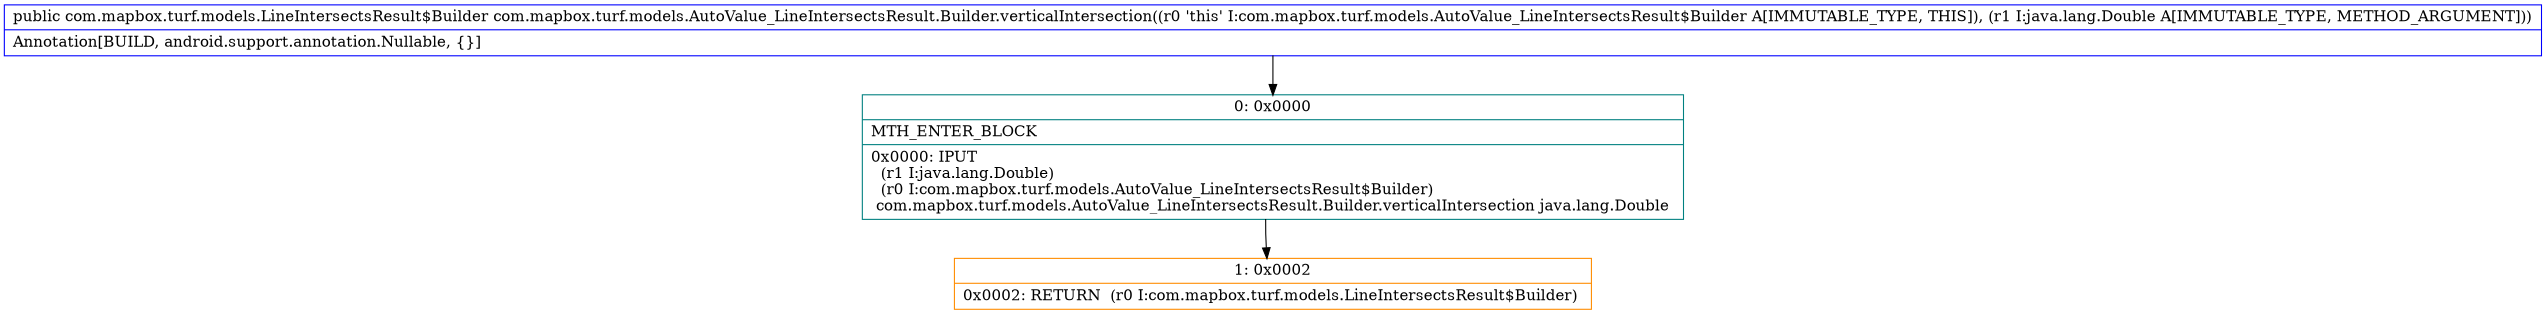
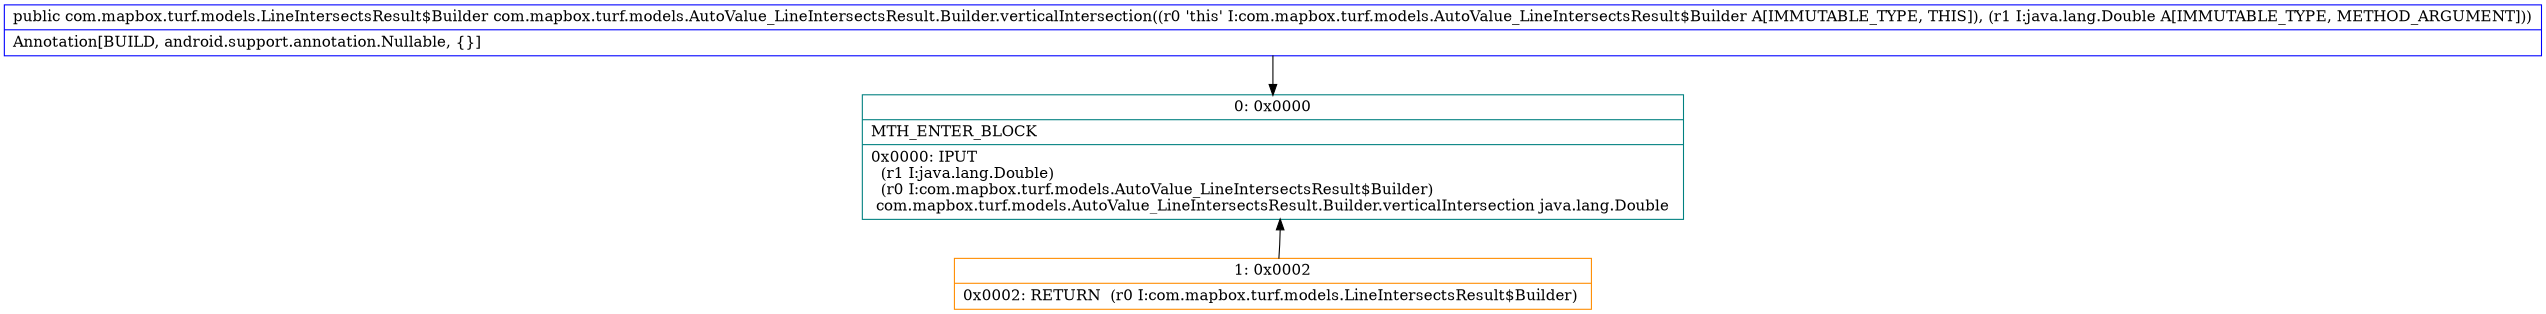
edge "0: 0x0000" -> "1: 0x0002": reversed
